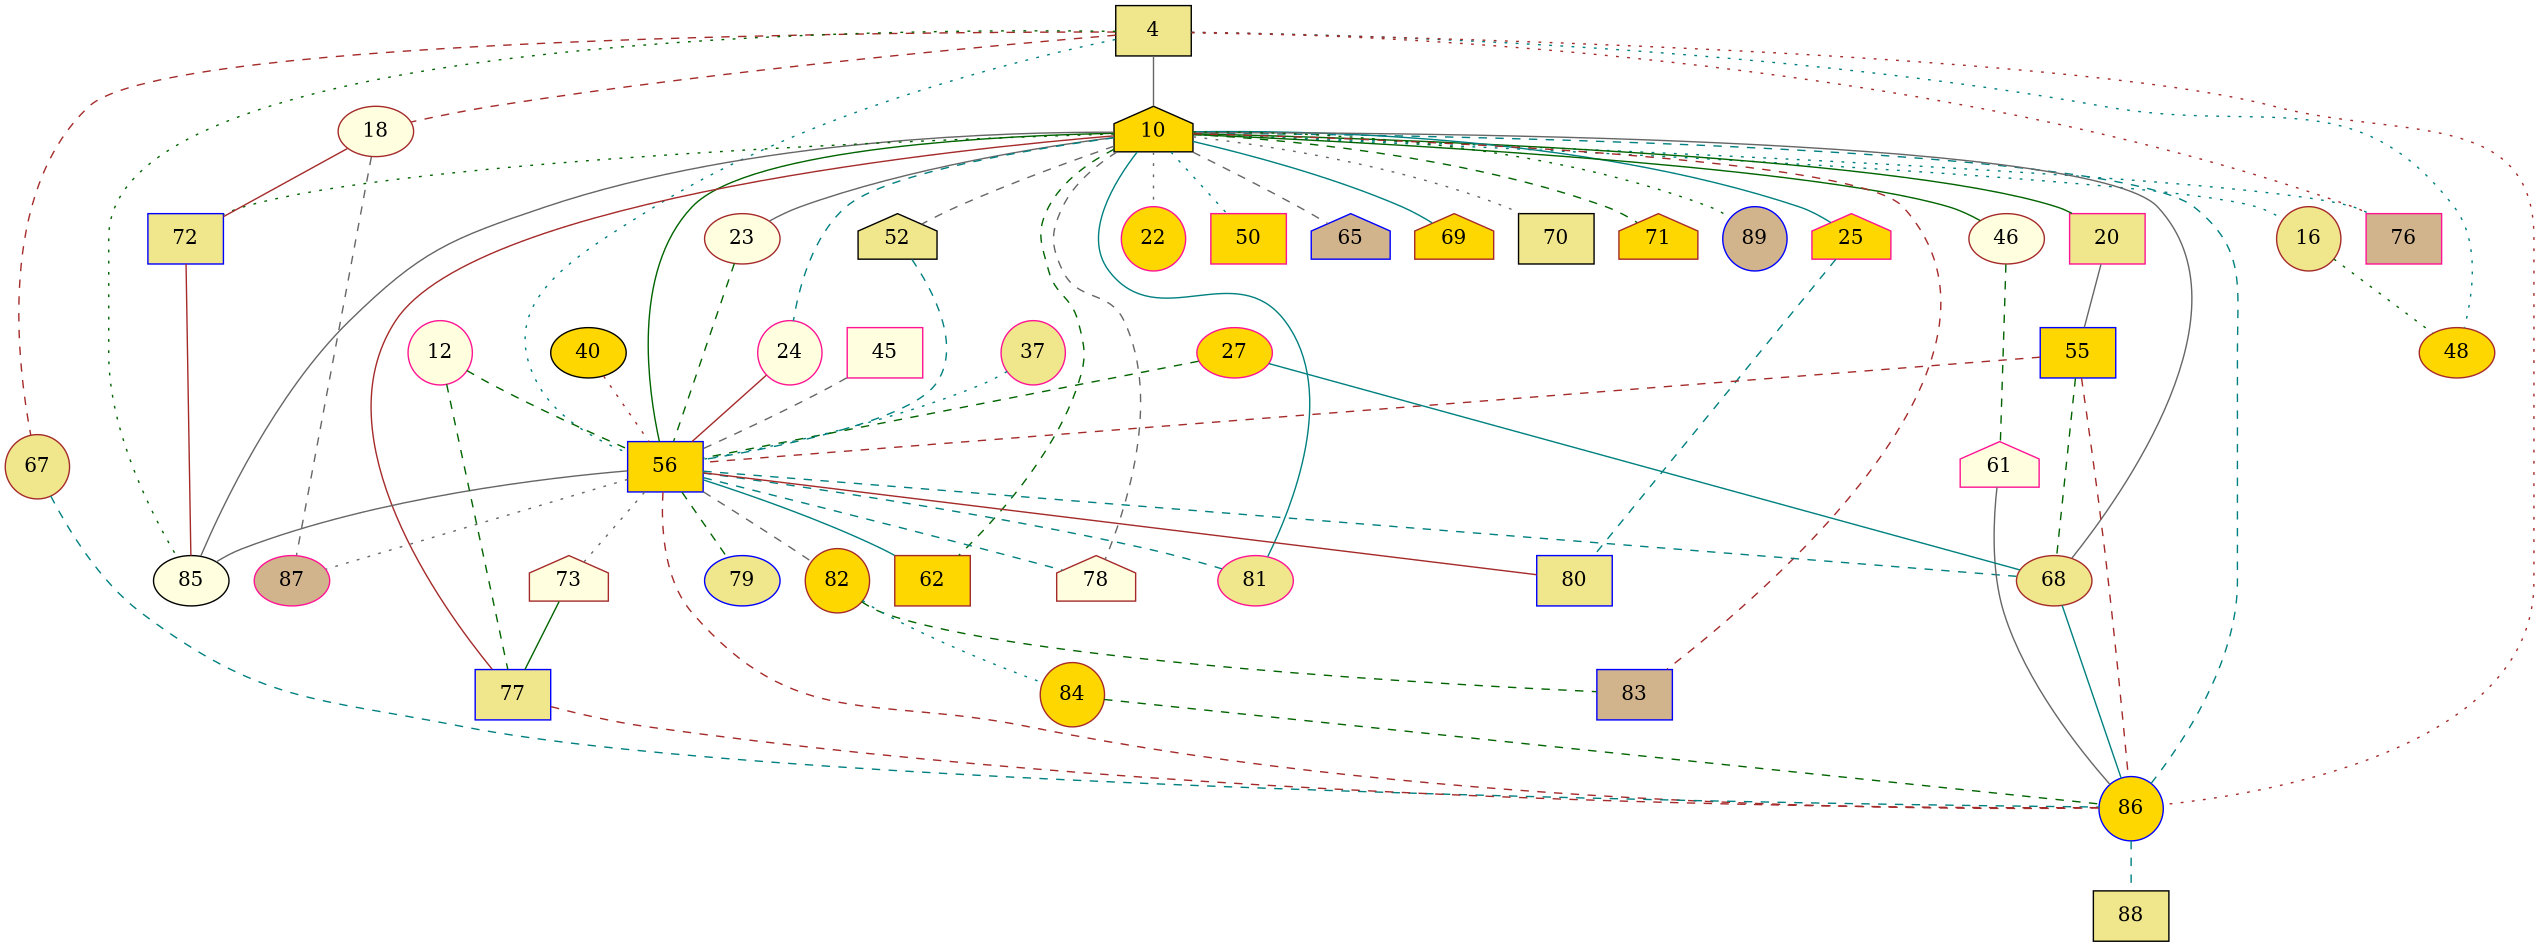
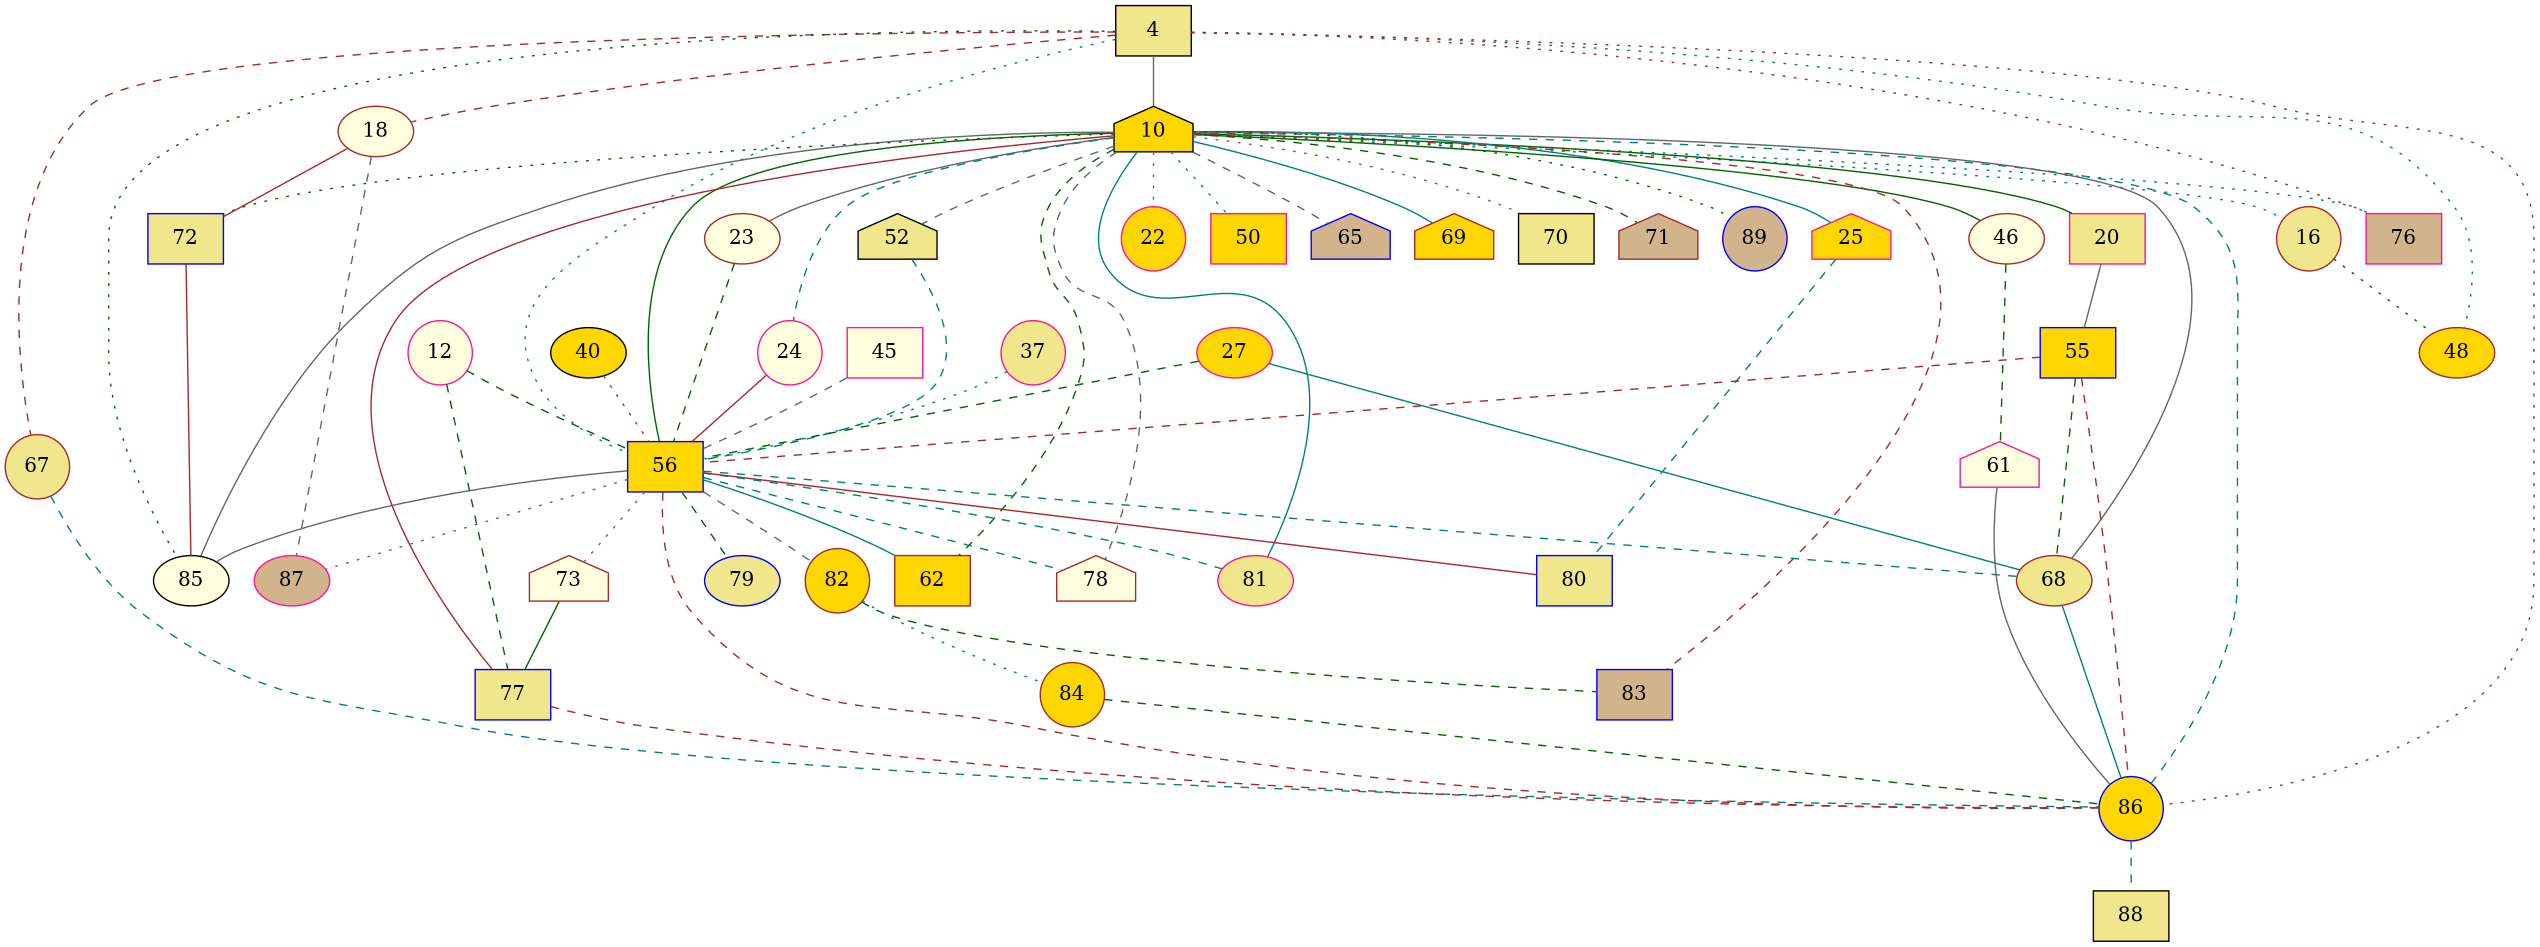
node "71": fillcolor gold -> tan
